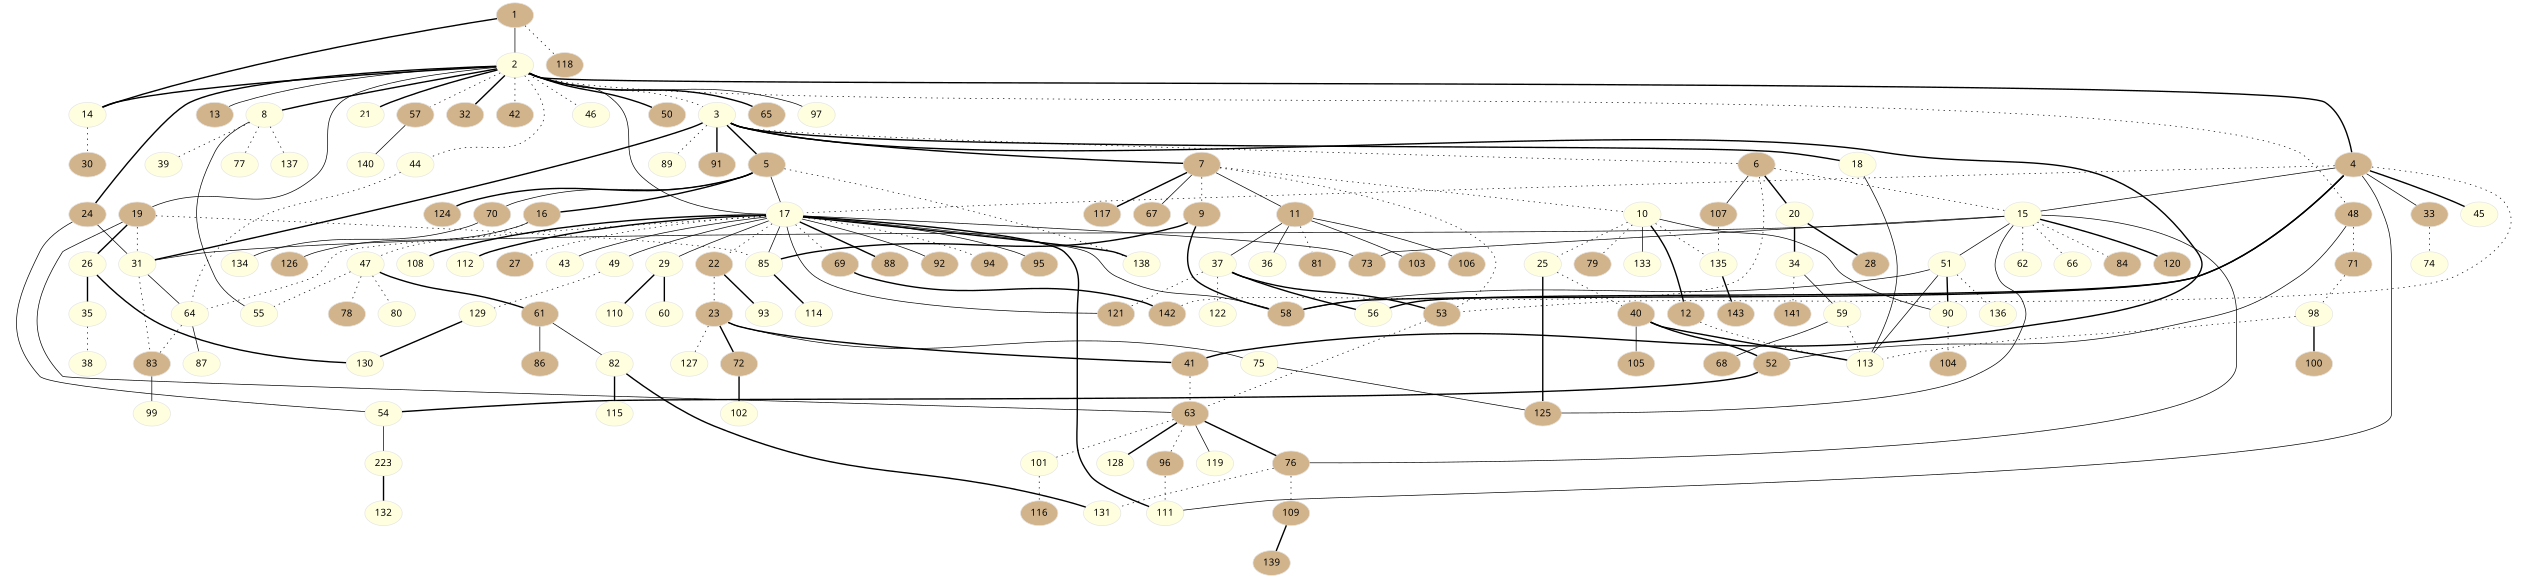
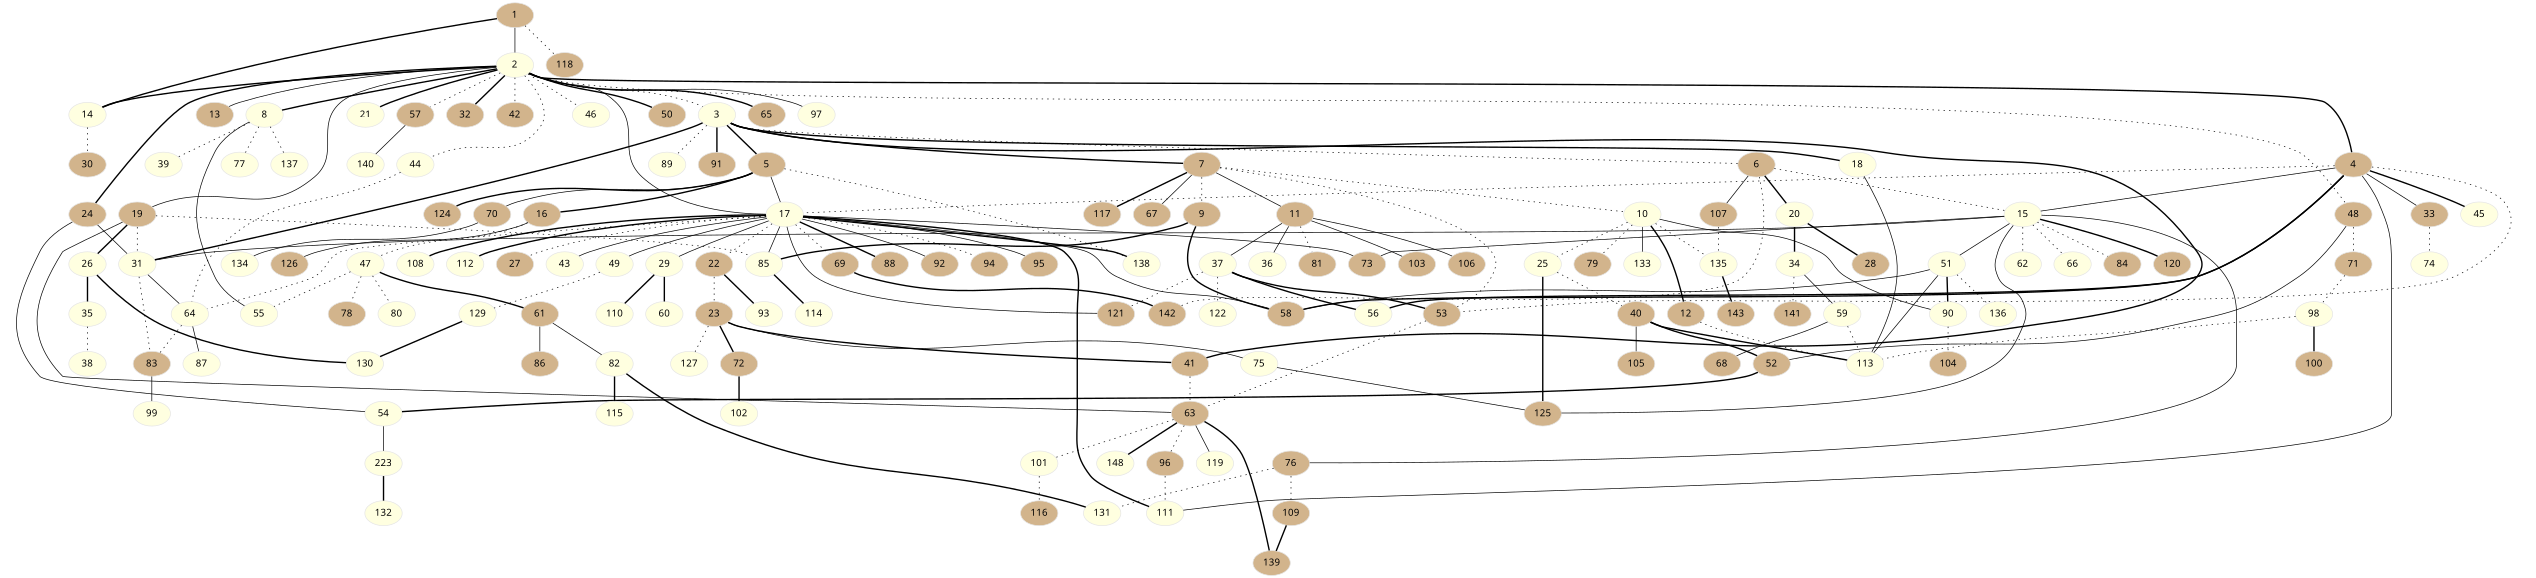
edge "63" -- "76": now "63" -- "139"
node "128": label "128" -> "148"
